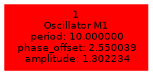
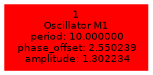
node "1": text "phase_offset: 2.550039" -> "phase_offset: 2.550239"
